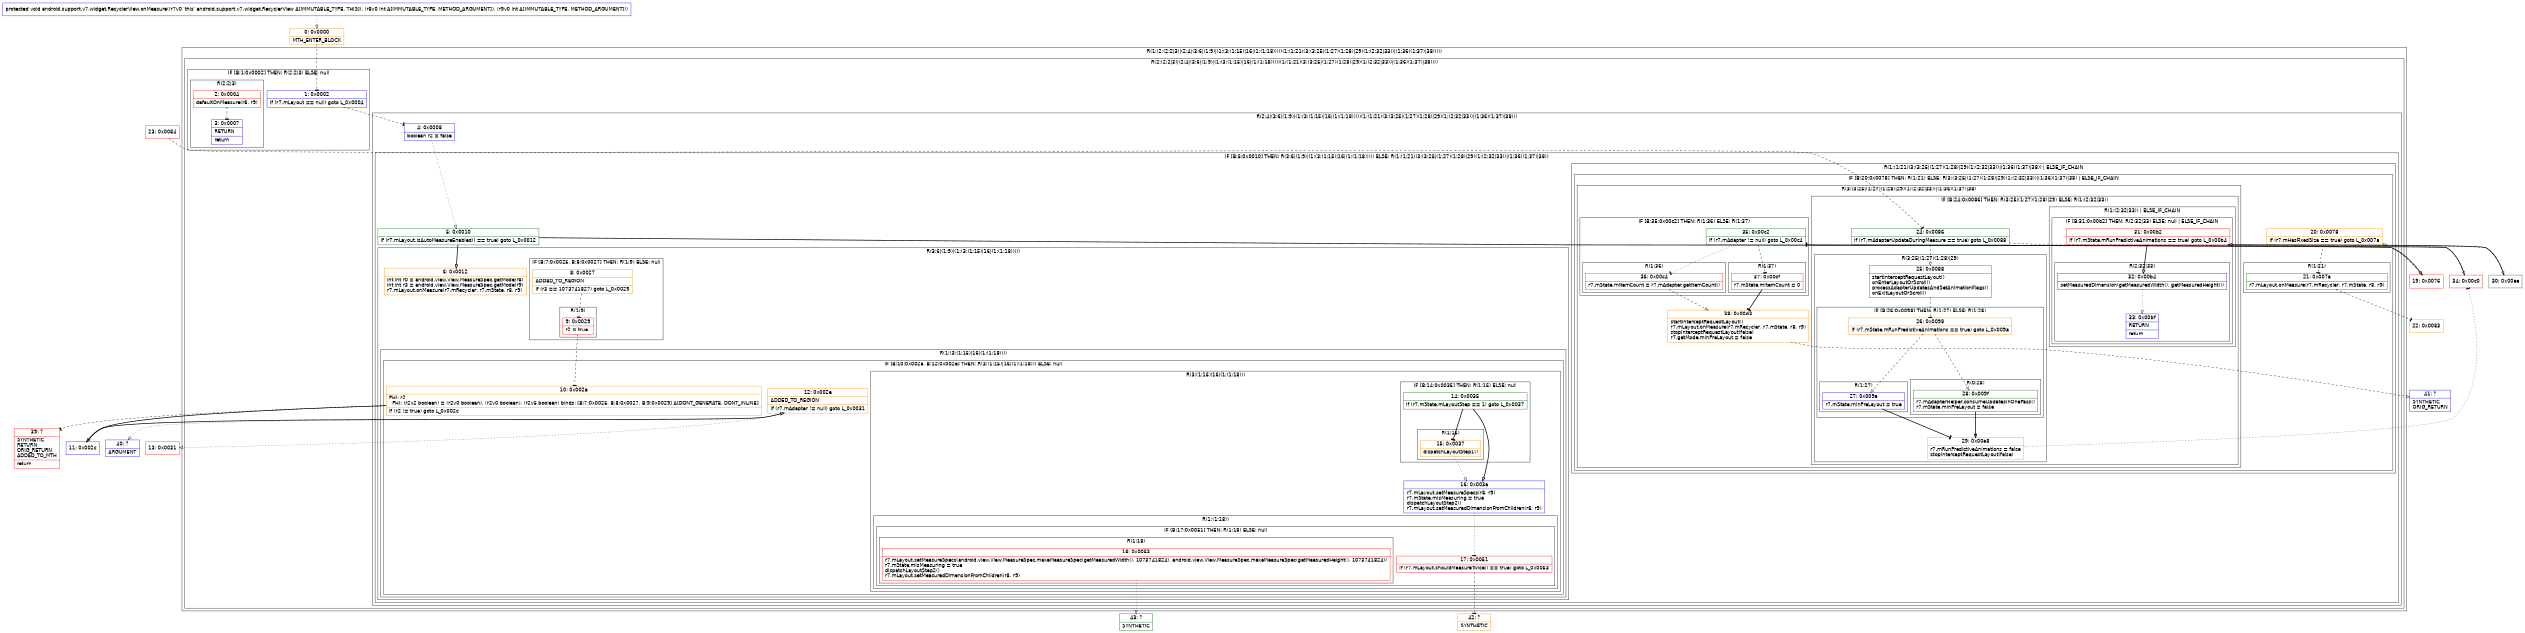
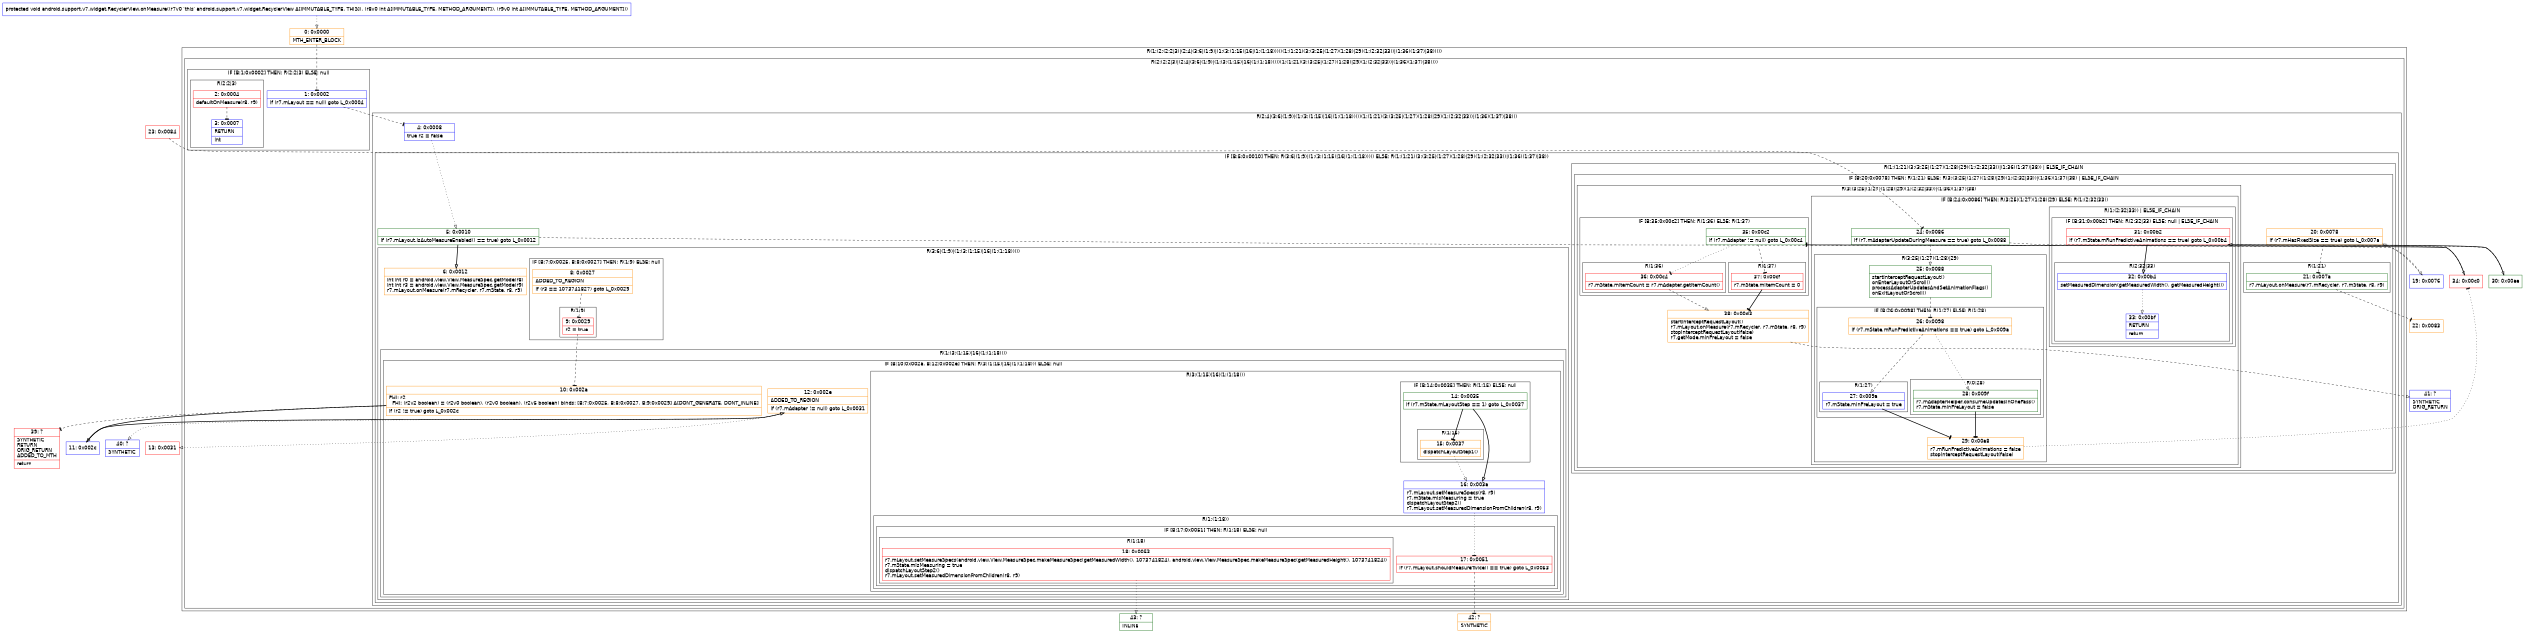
node "4: 0x0008": text "boolean r2 = false" -> "true r2 = false"
node "3: 0x0007": text "return" -> "int"
edge "5: 0x0010" -> "19: 0x0076": style bold -> dashed
node "19: 0x0076": color red -> blue
edge "26: 0x0098" -> "28: 0x009f": style dashed -> dotted
edge "28: 0x009f" -> "29: 0x00a8": arrowhead onormal -> tee
node "40: ?": text "ARGUMENT" -> "SYNTHETIC"
node "43: ?": text "SYNTHETIC" -> "INLINE"
